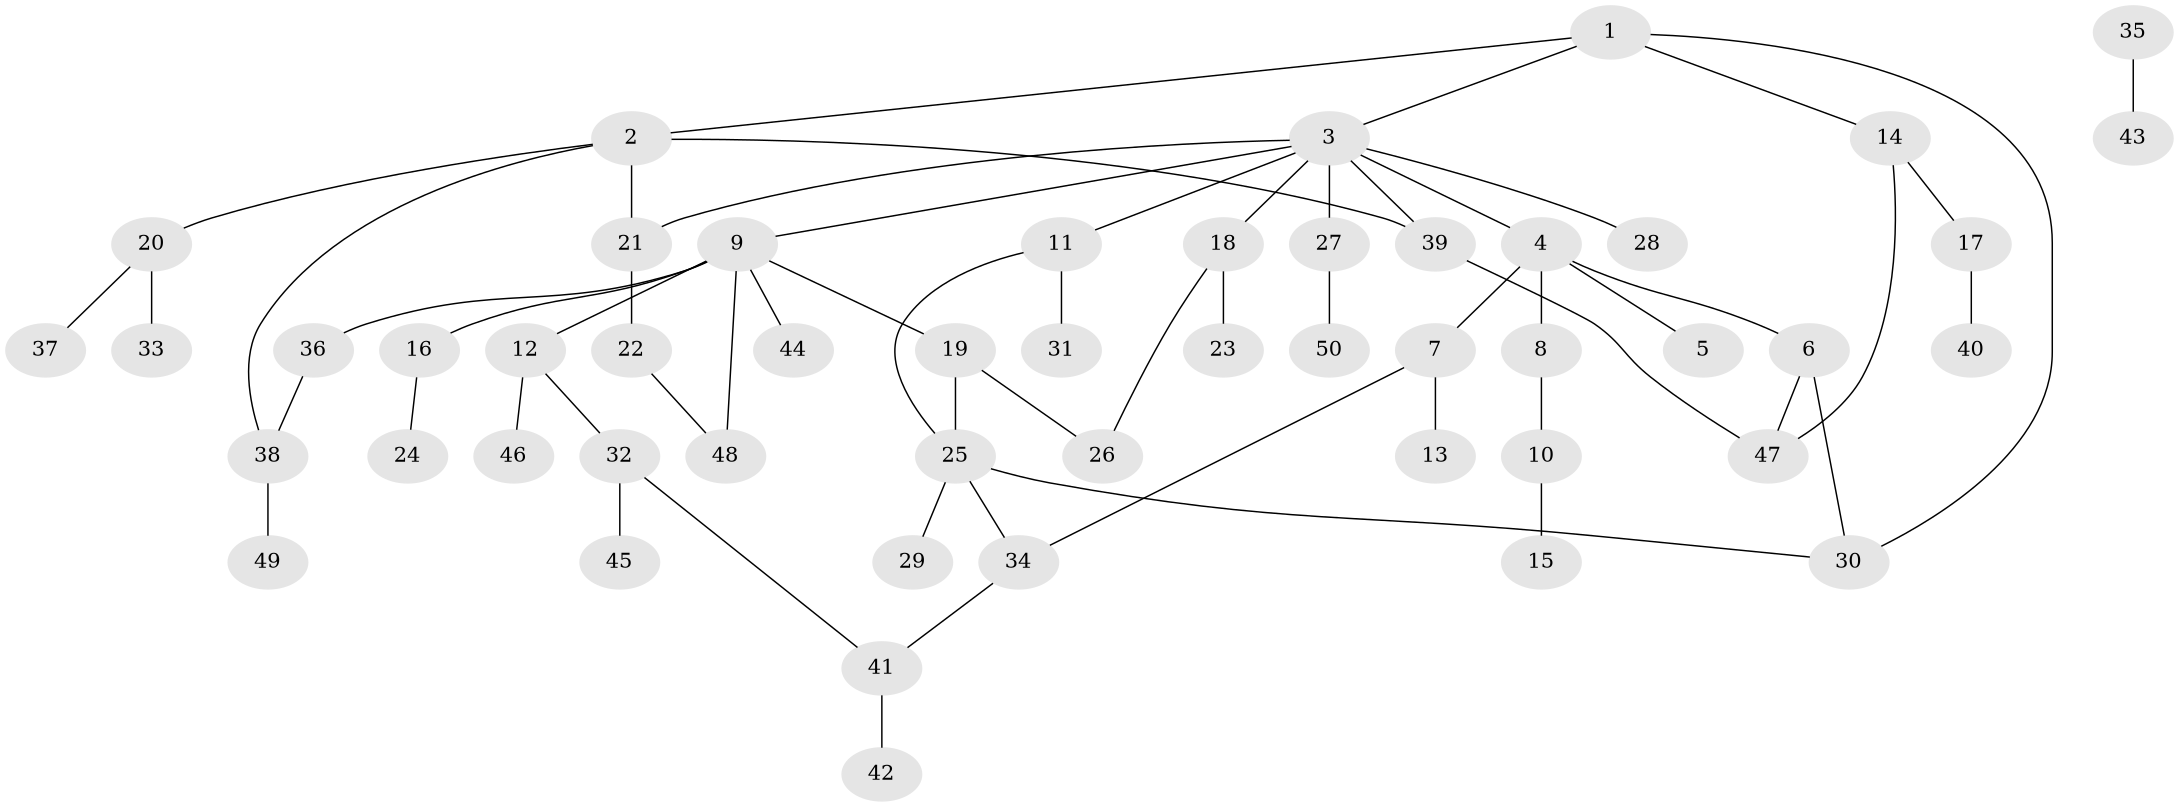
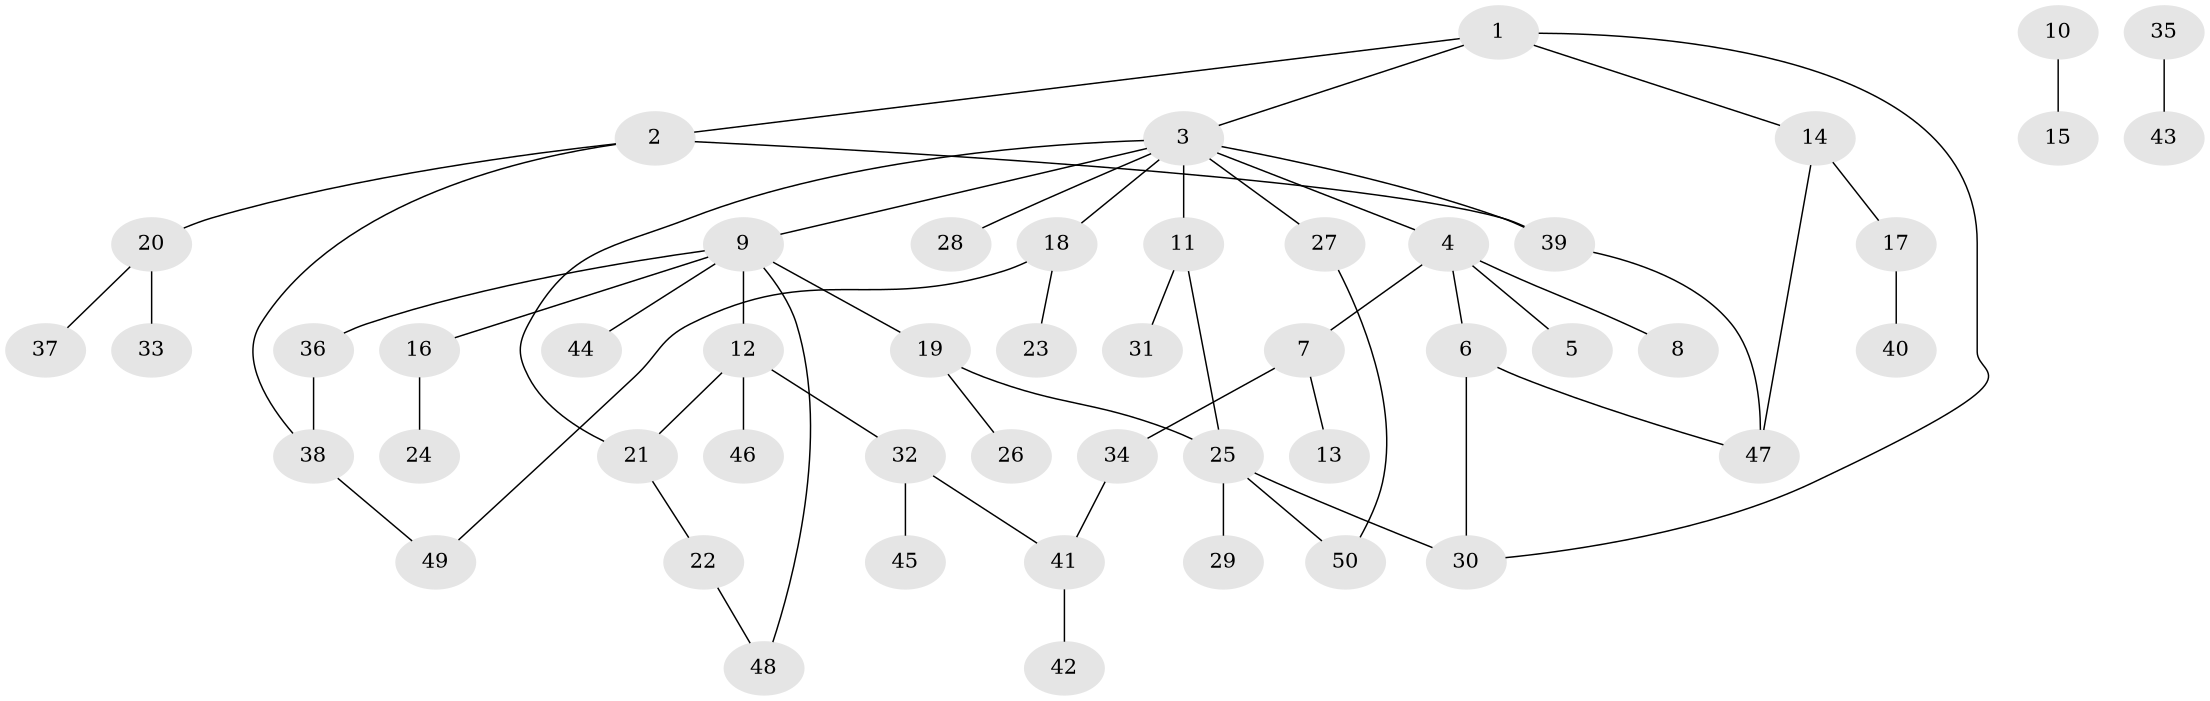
edge "2" -- "21": now "12" -- "21"
edge "18" -- "26": now "18" -- "49"
edge "8" -- "10": removed
edge "25" -- "34": now "25" -- "50"
